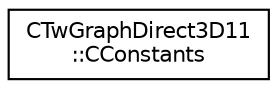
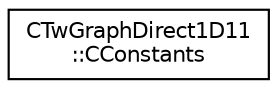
node "CTwGraphDirect3D11 ::CConstants": label "CTwGraphDirect3D11 ::CConstants" -> "CTwGraphDirect1D11 ::CConstants"
